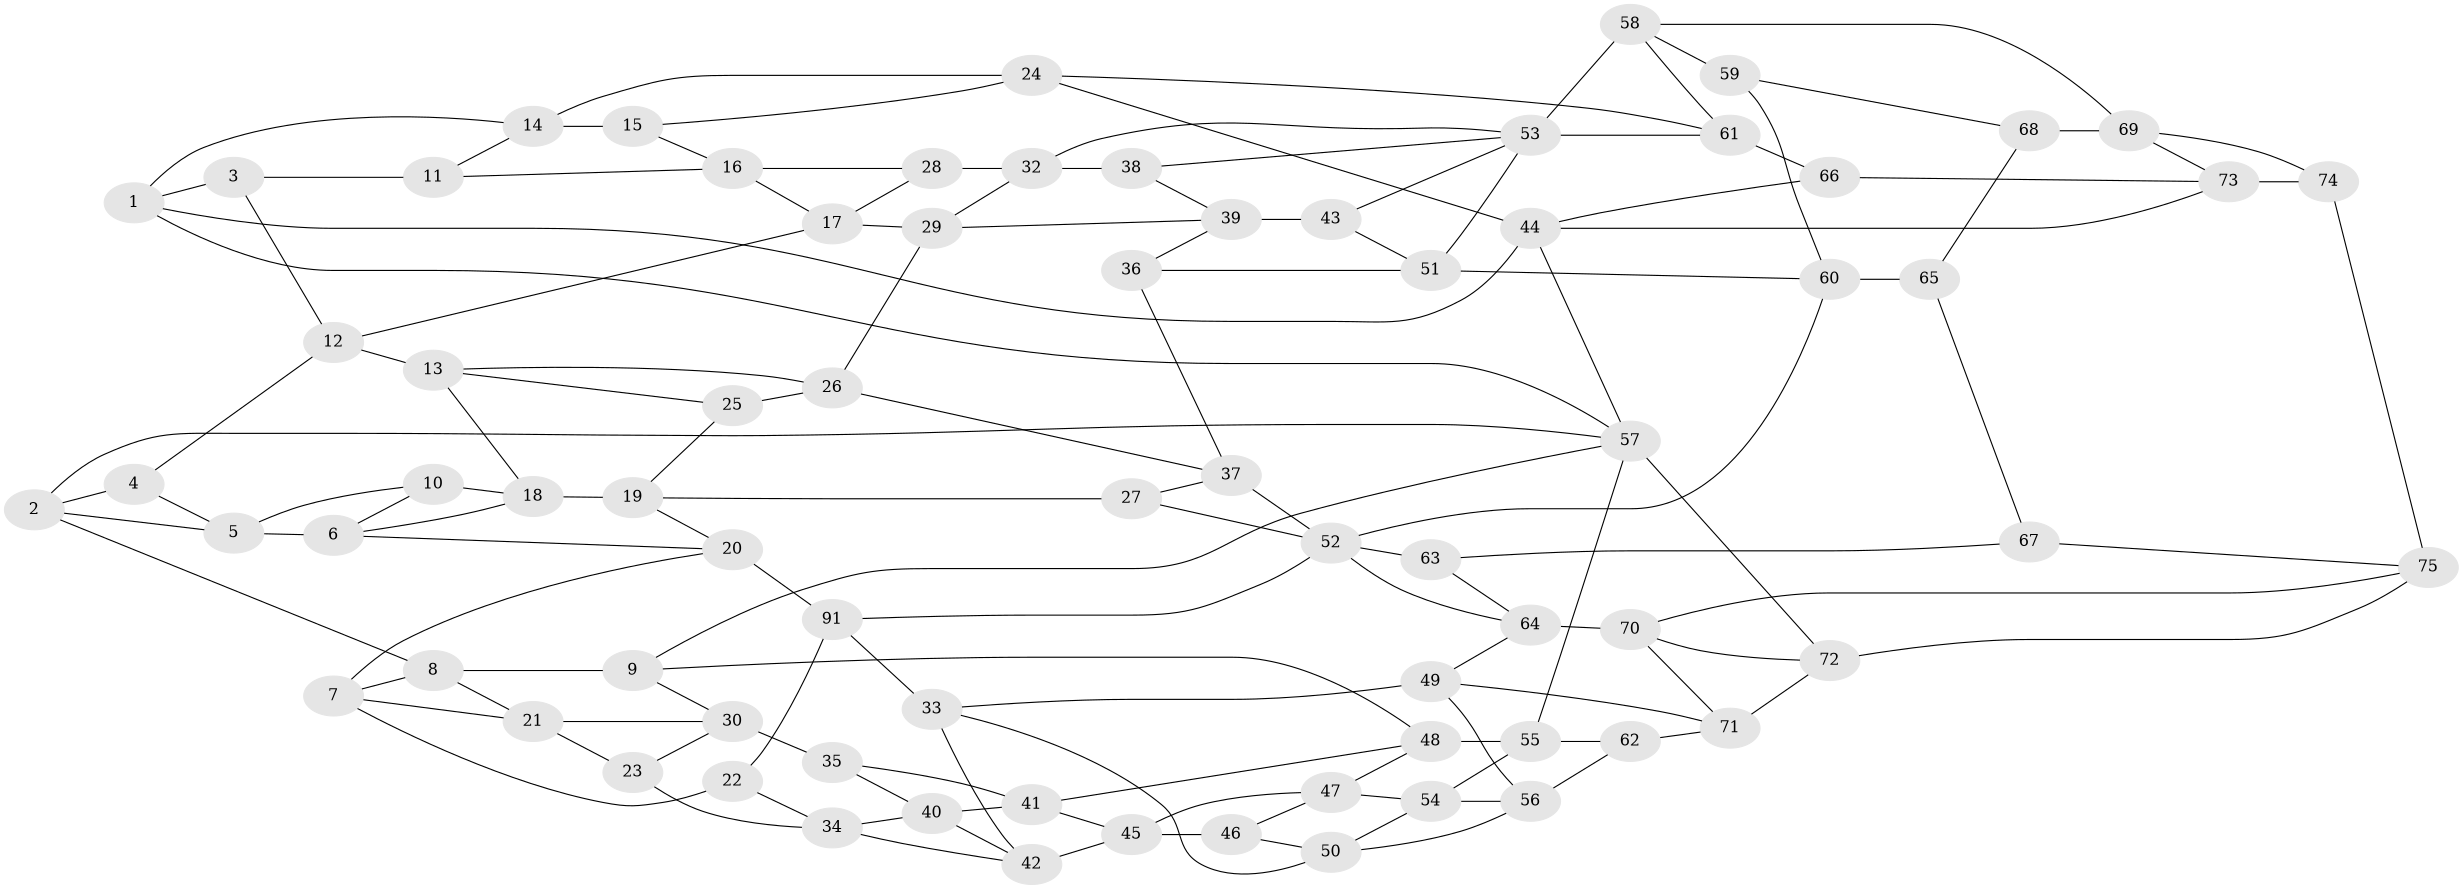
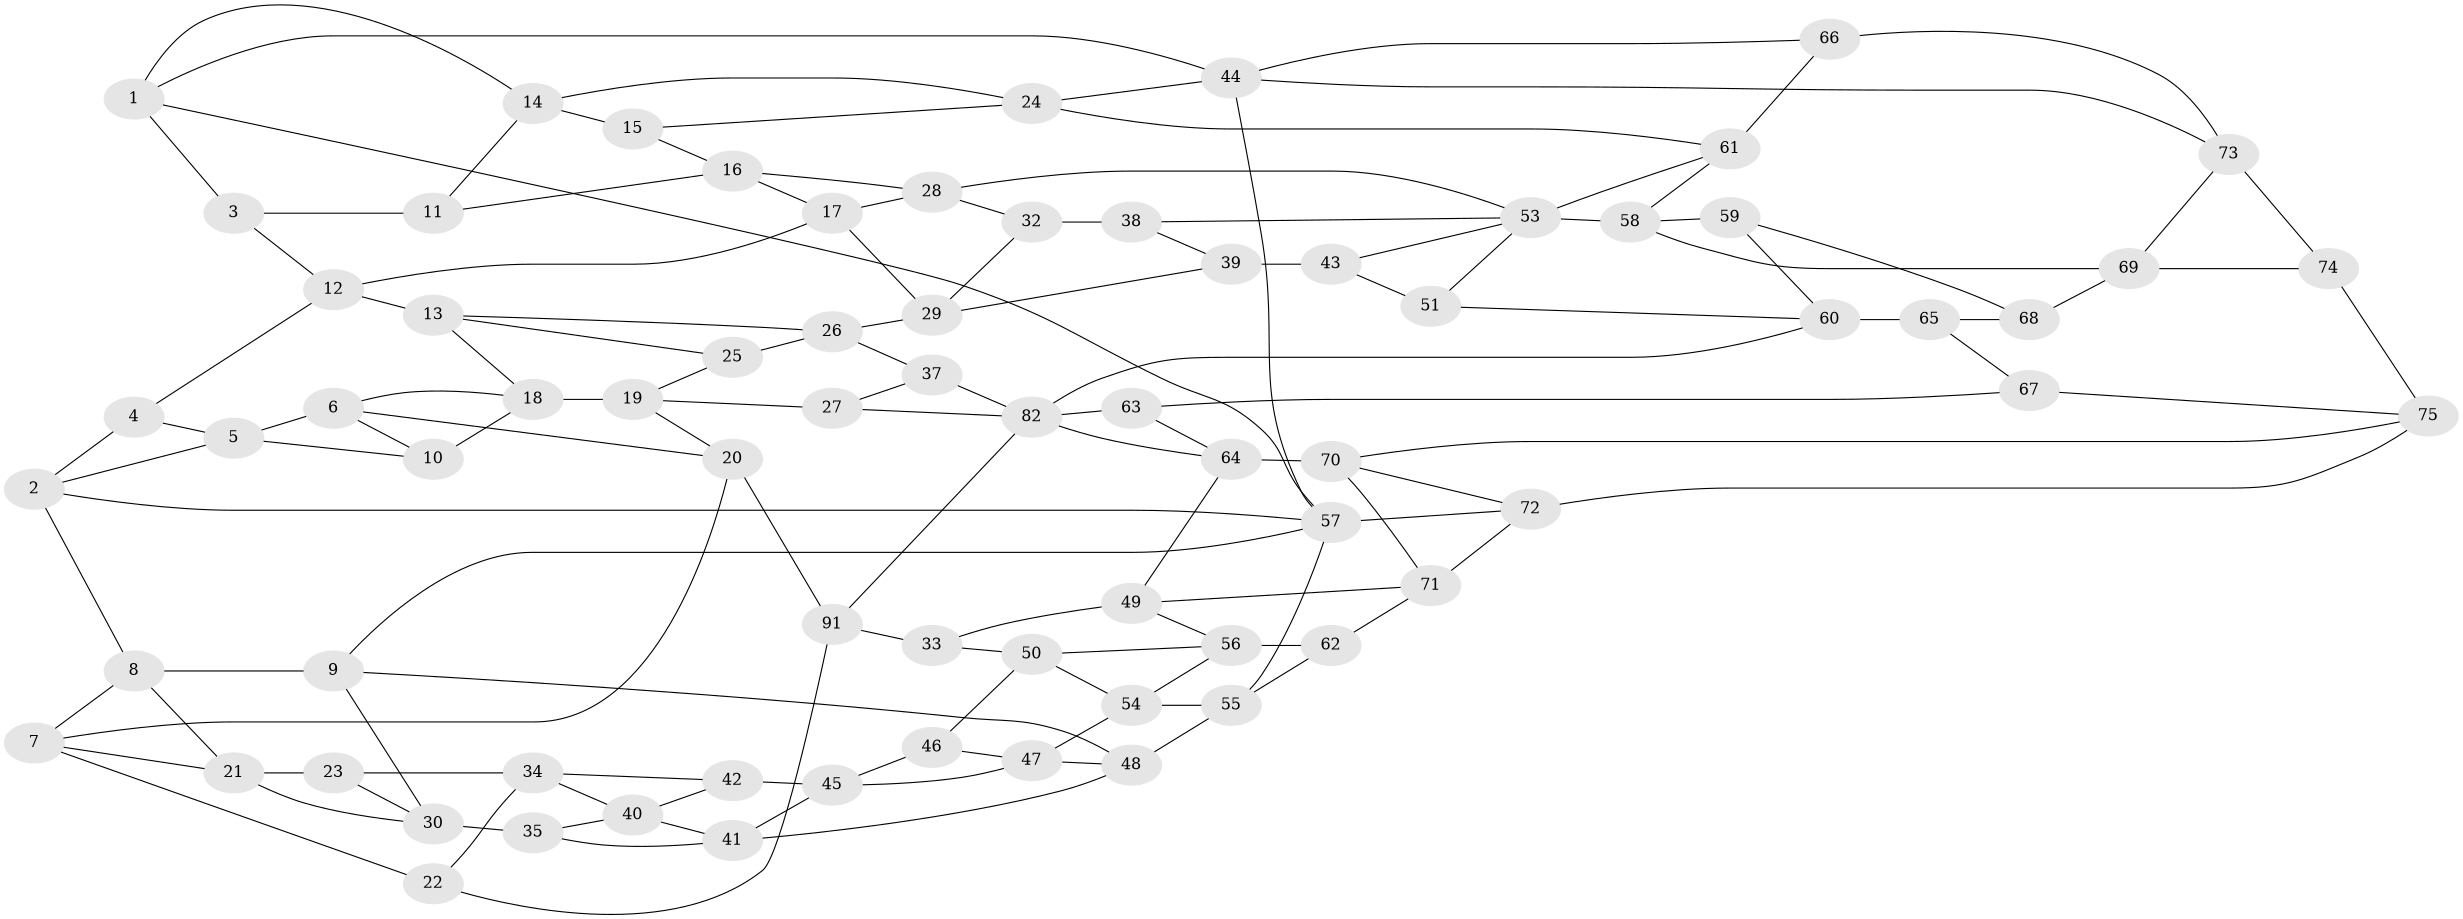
edge "53" -- "32": now "53" -- "28"
node "36": removed
node "52": label "52" -> "82"
edge "33" -- "42": removed
